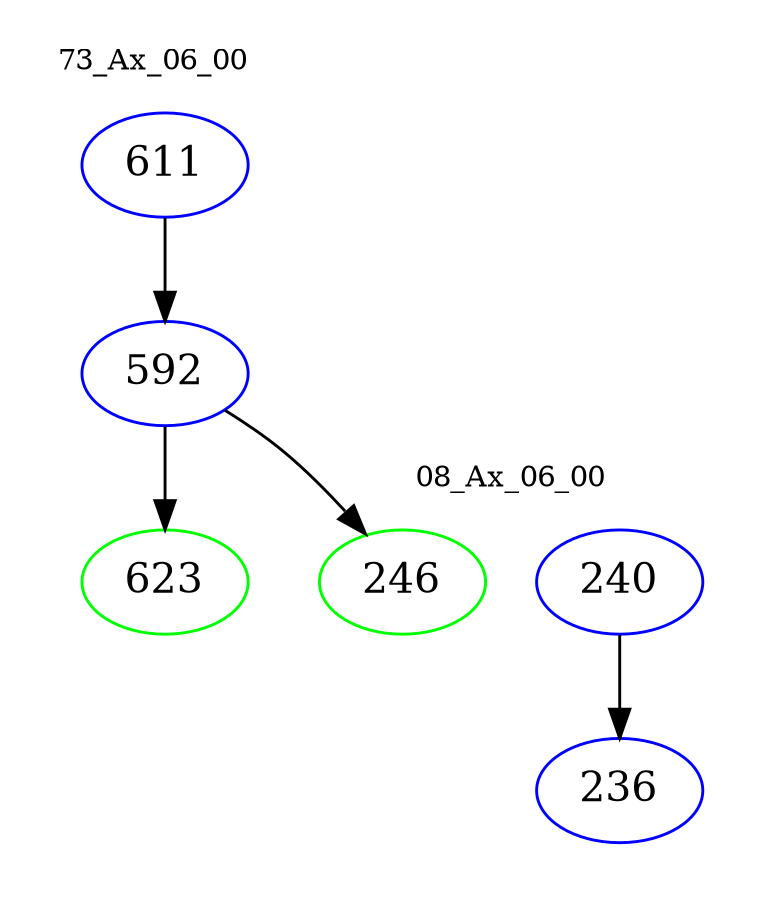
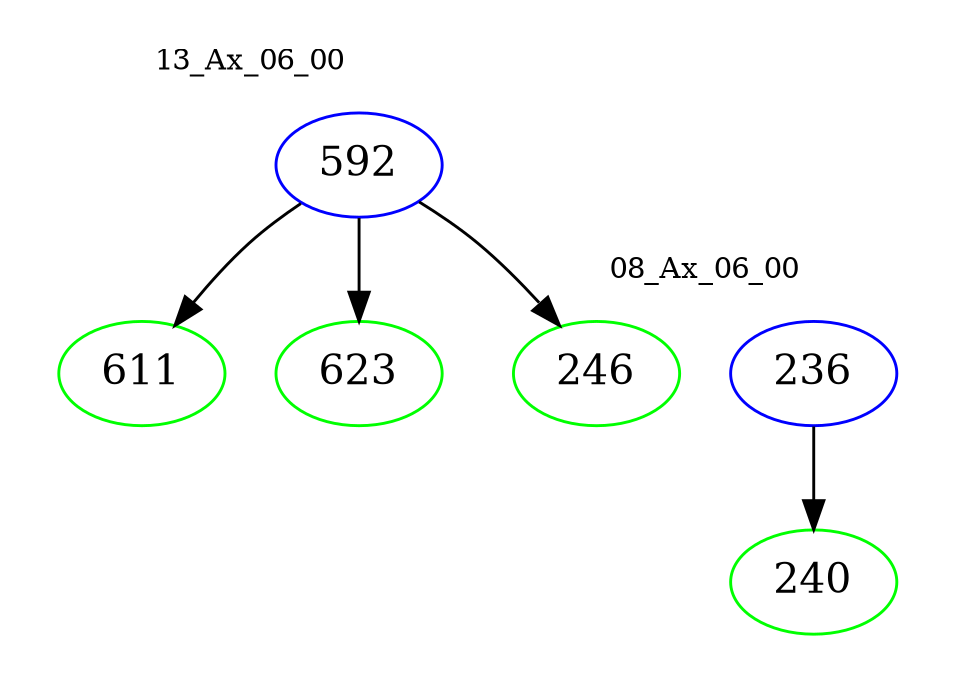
cluster "73_Ax_06_00": label "73_Ax_06_00" -> "13_Ax_06_00"
node "611": color blue -> green
edge "611" -> "592": reversed
node "240": color blue -> green
edge "240" -> "236": reversed
